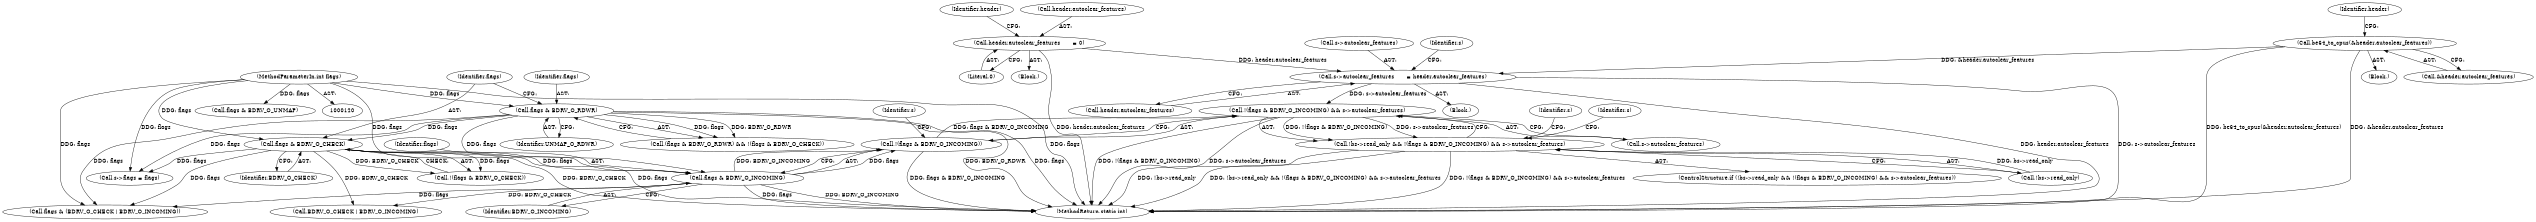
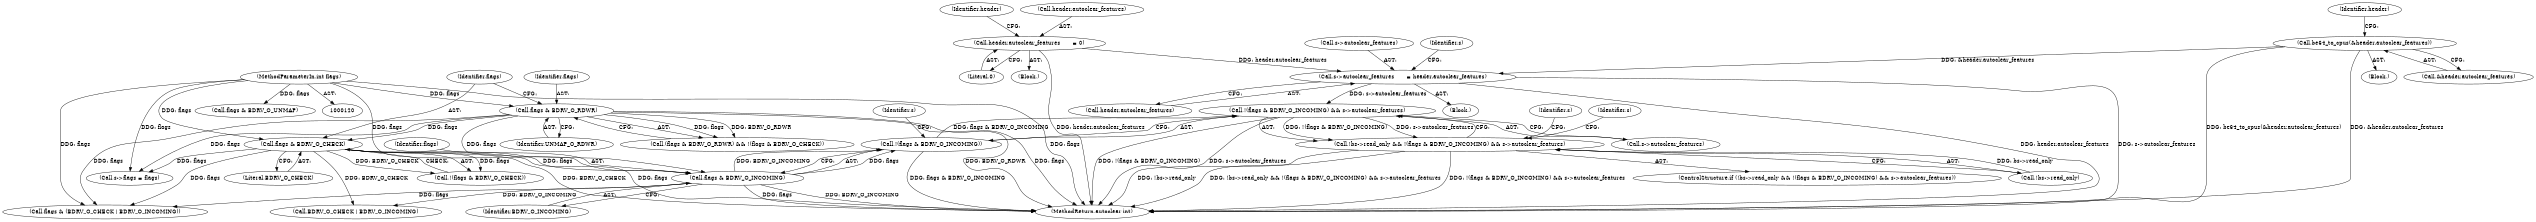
node "(Identifier,BDRV_O_CHECK)": label "(Identifier,BDRV_O_CHECK)" -> "(Literal,BDRV_O_CHECK)"
edge "(Call,flags & BDRV_O_INCOMING)" -> "(Call,BDRV_O_CHECK | BDRV_O_INCOMING)": label "DDG: BDRV_O_CHECK" -> "DDG: BDRV_O_INCOMING"
node "(MethodReturn,static int)": label "(MethodReturn,static int)" -> "(MethodReturn,autoclear int)"
